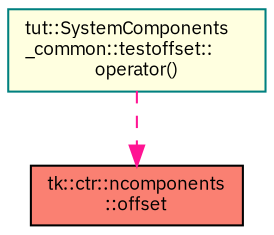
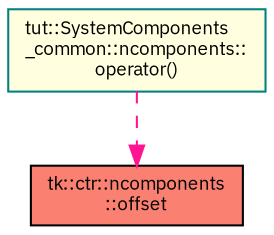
node "tut::SystemComponents _common::testoffset:: operator()": label "tut::SystemComponents _common::testoffset:: operator()" -> "tut::SystemComponents _common::ncomponents:: operator()"
